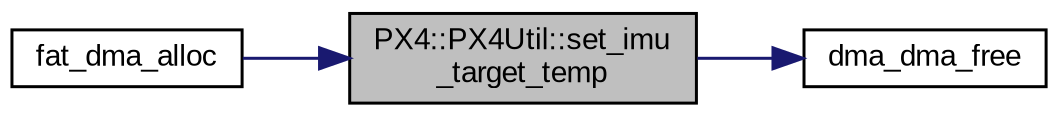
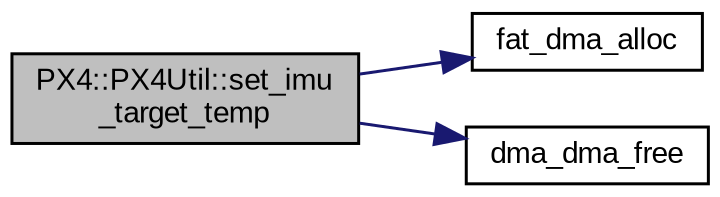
edge "fat_dma_alloc" -> "PX4::PX4Util::set_imu _target_temp": reversed
